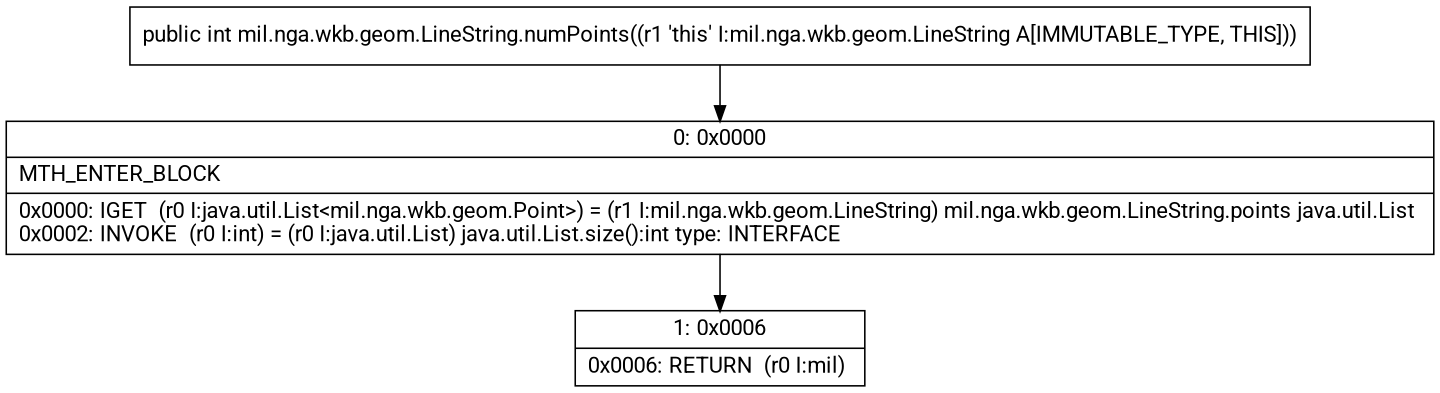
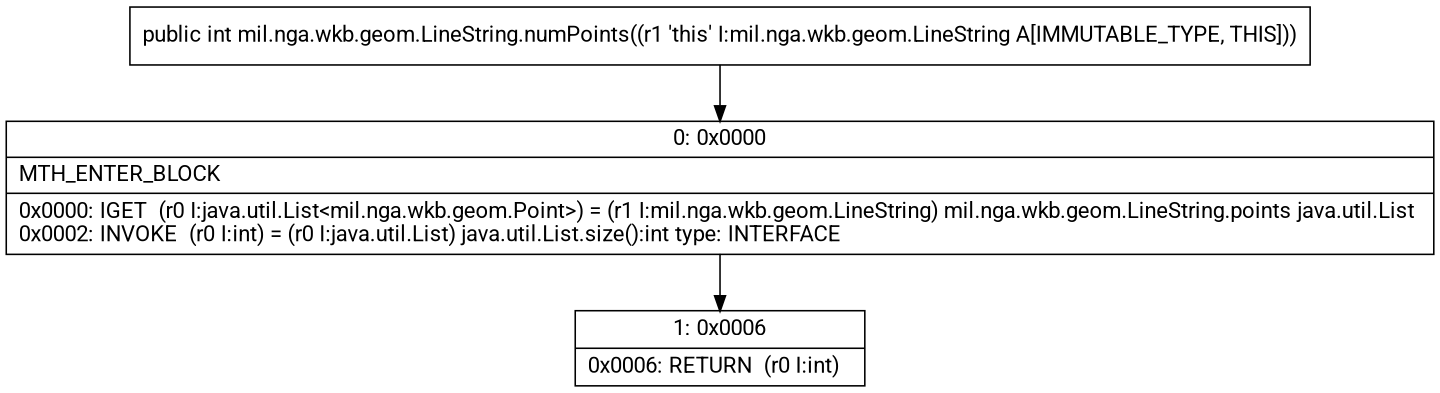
node "1: 0x0006": text "0x0006: RETURN  (r0 I:mil)" -> "0x0006: RETURN  (r0 I:int)"
